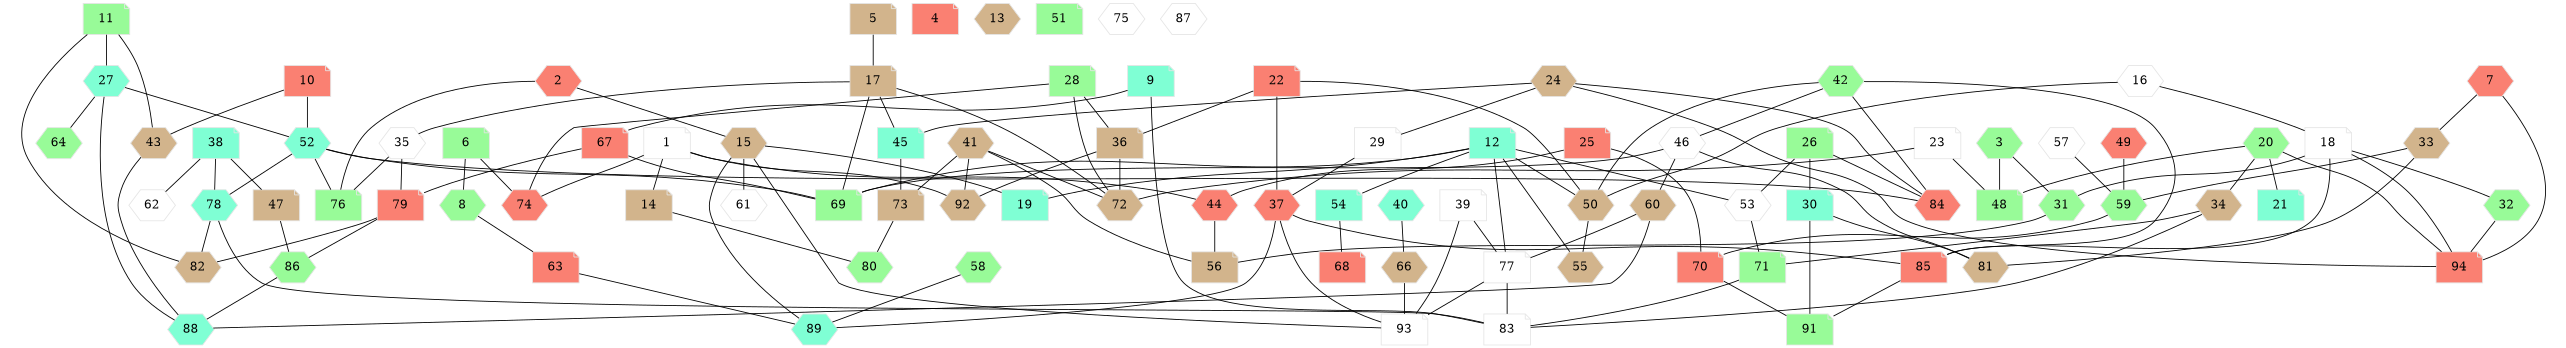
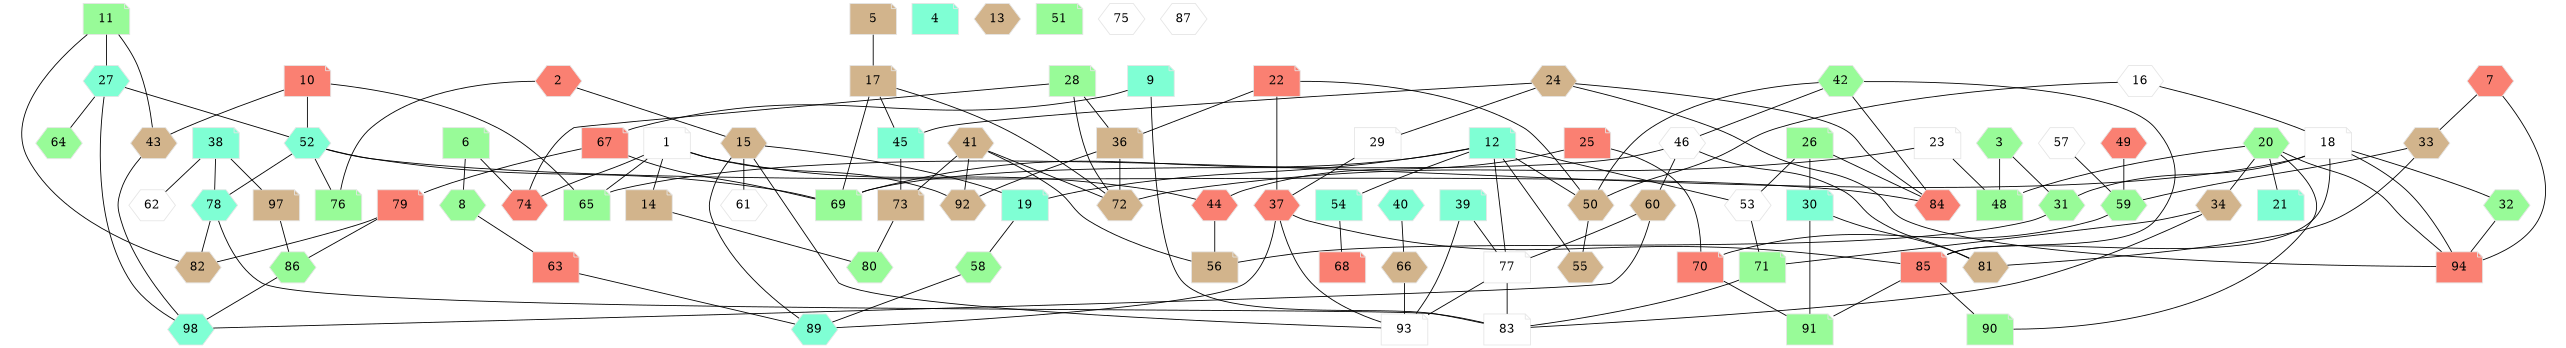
node "4": fillcolor salmon -> aquamarine
node "35": removed
node "47": label "47" -> "97"
node "65": added
node "39": fillcolor white -> aquamarine
edge "19" -- "58": added
node "88": label "88" -> "98"
node "90": added
